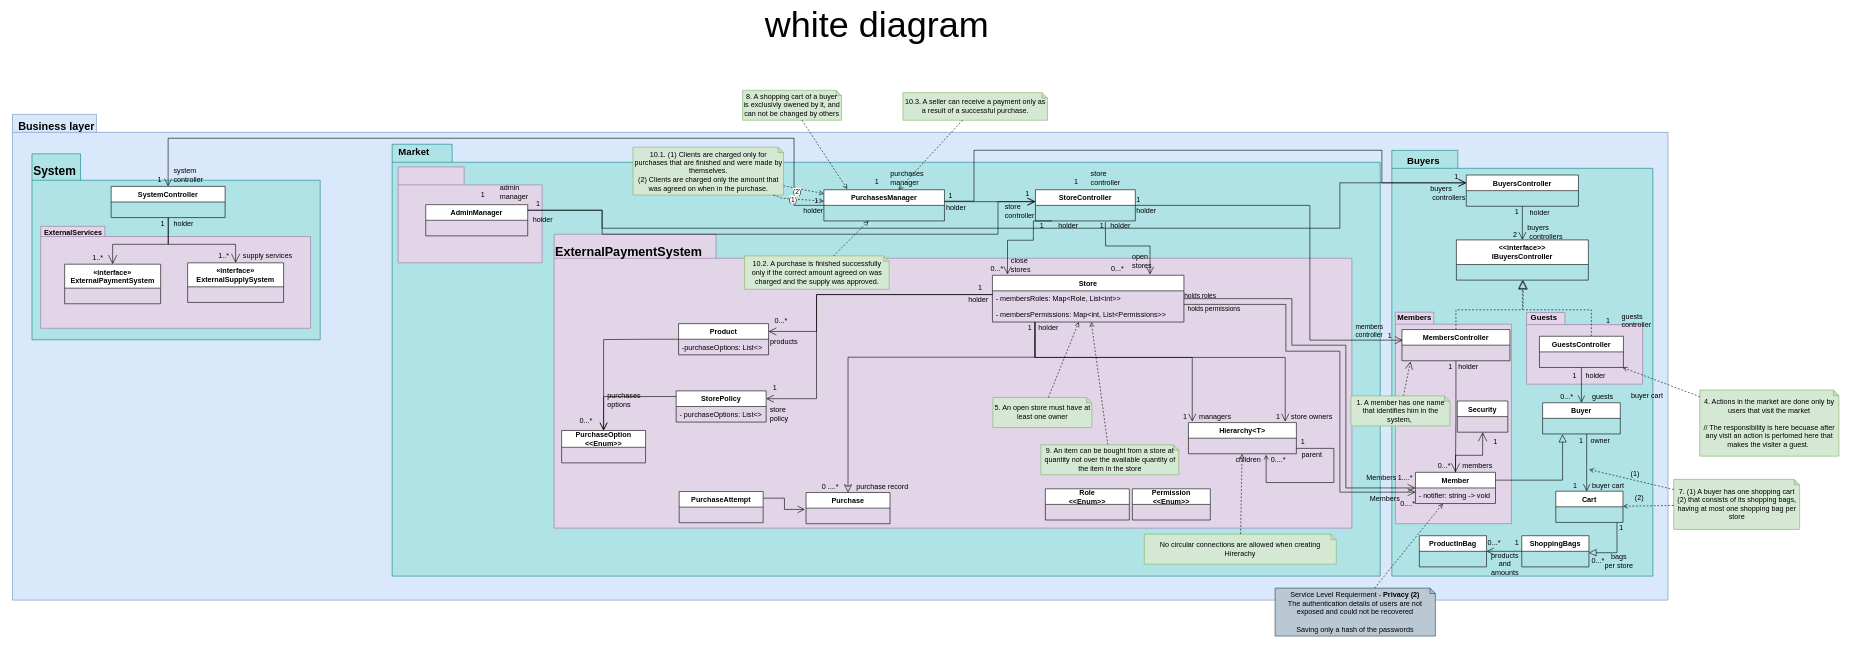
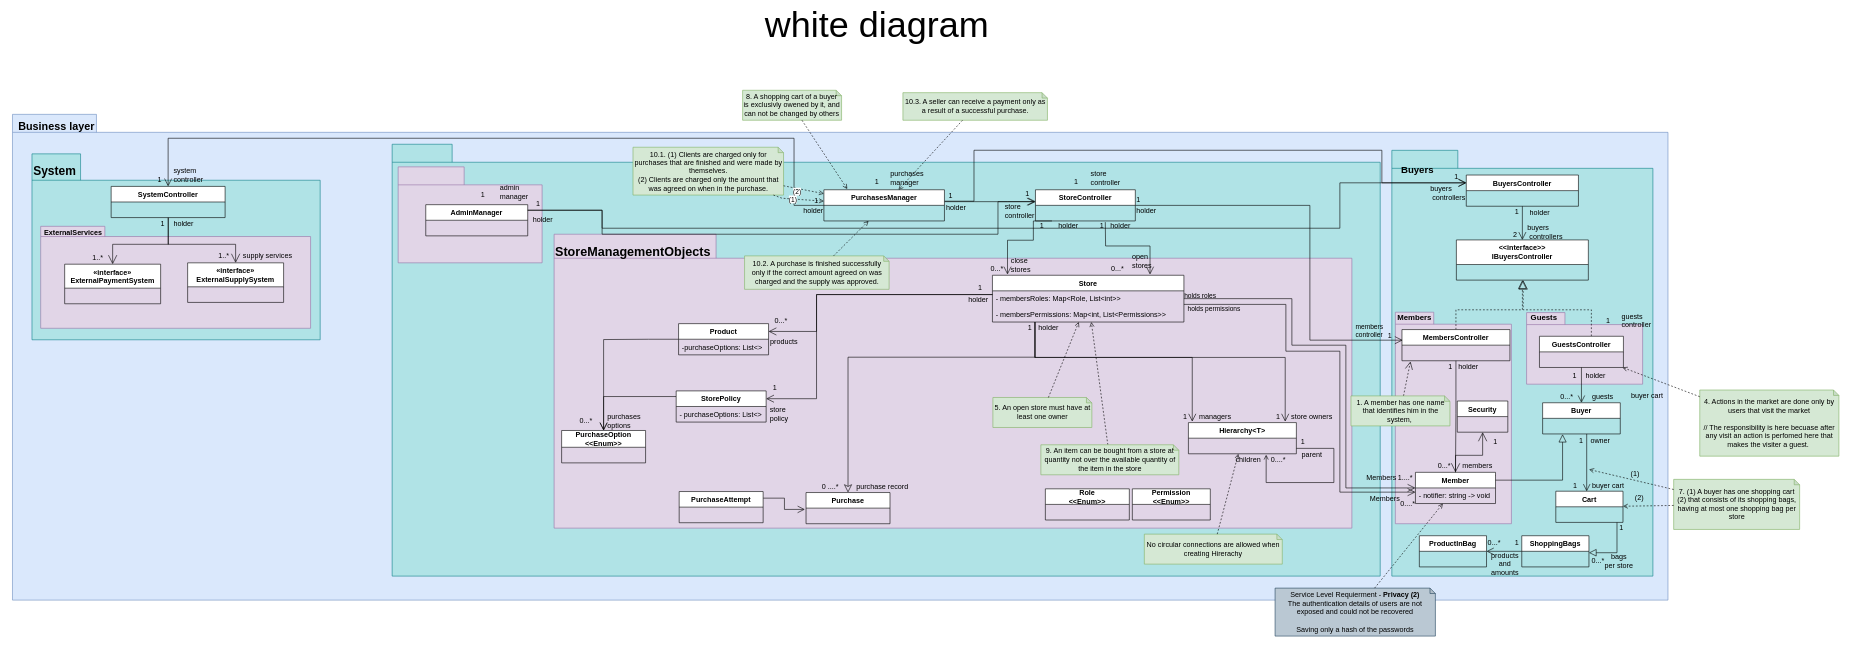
node "Market": removed
node "Buyers": moved (1424, 161) -> (1418, 170)
node "ExternalPaymentSystem": label "ExternalPaymentSystem" -> "StoreManagementObjects"
node "purchases options": moved (625, 401) -> (625, 422)
node "No circular connections are allowed when creating Hirerachy": size 192x30 -> 138x30
